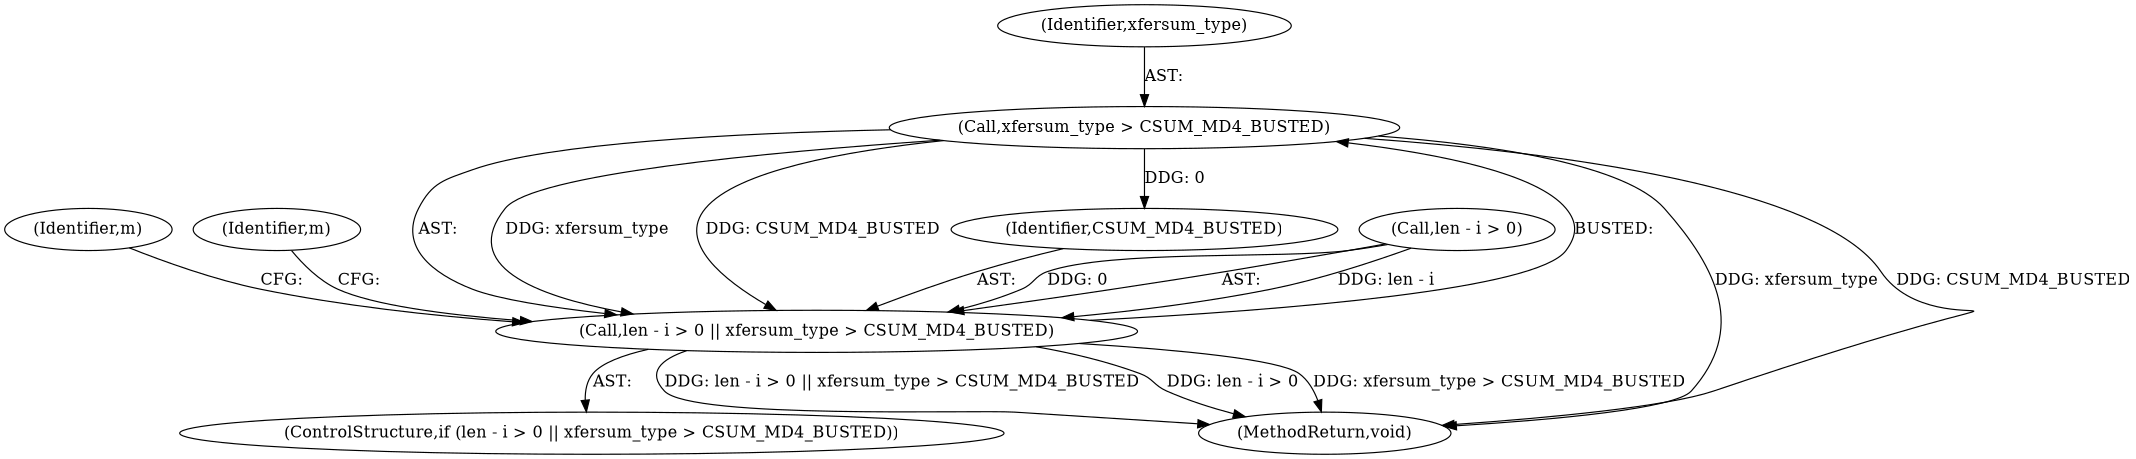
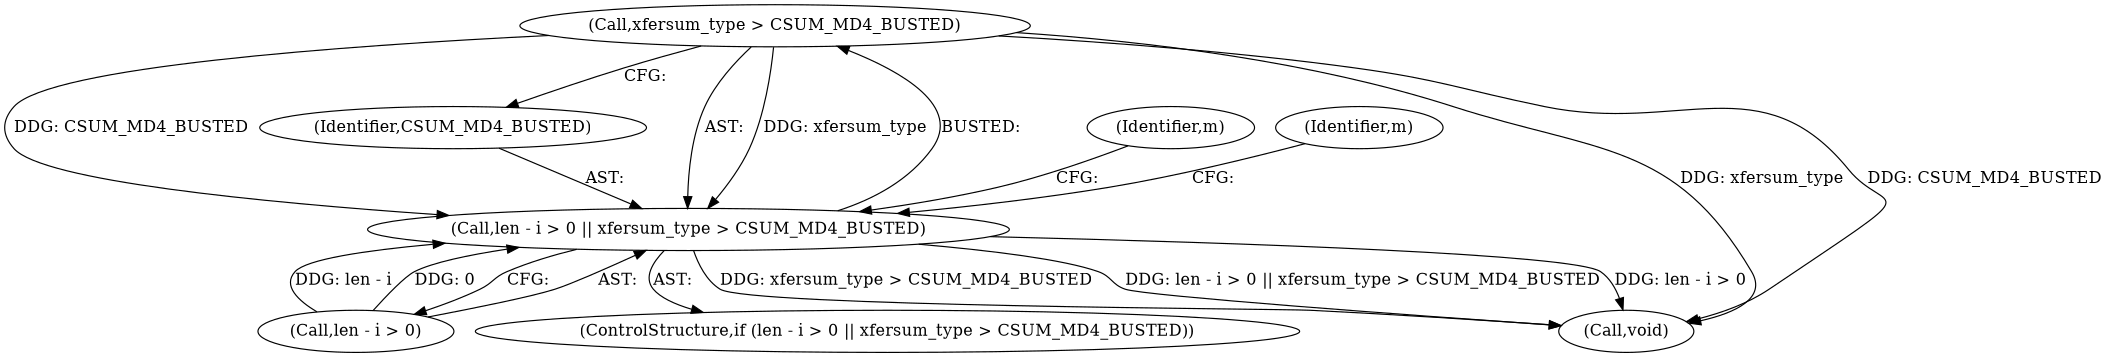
node "(Identifier,xfersum_type)": removed
edge "(Call,xfersum_type > CSUM_MD4_BUSTED)" -> "(Identifier,CSUM_MD4_BUSTED)": label "DDG: 0" -> "CFG: "
edge "(Call,len - i > 0 || xfersum_type > CSUM_MD4_BUSTED)" -> "(Call,len - i > 0)": added, label "CFG:"
node "(MethodReturn,void)": label "(MethodReturn,void)" -> "(Call,void)"
